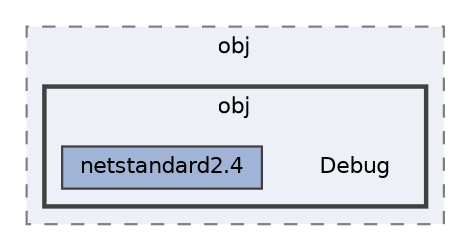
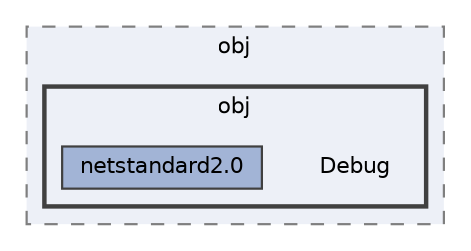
node "netstandard2.4": label "netstandard2.4" -> "netstandard2.0"
